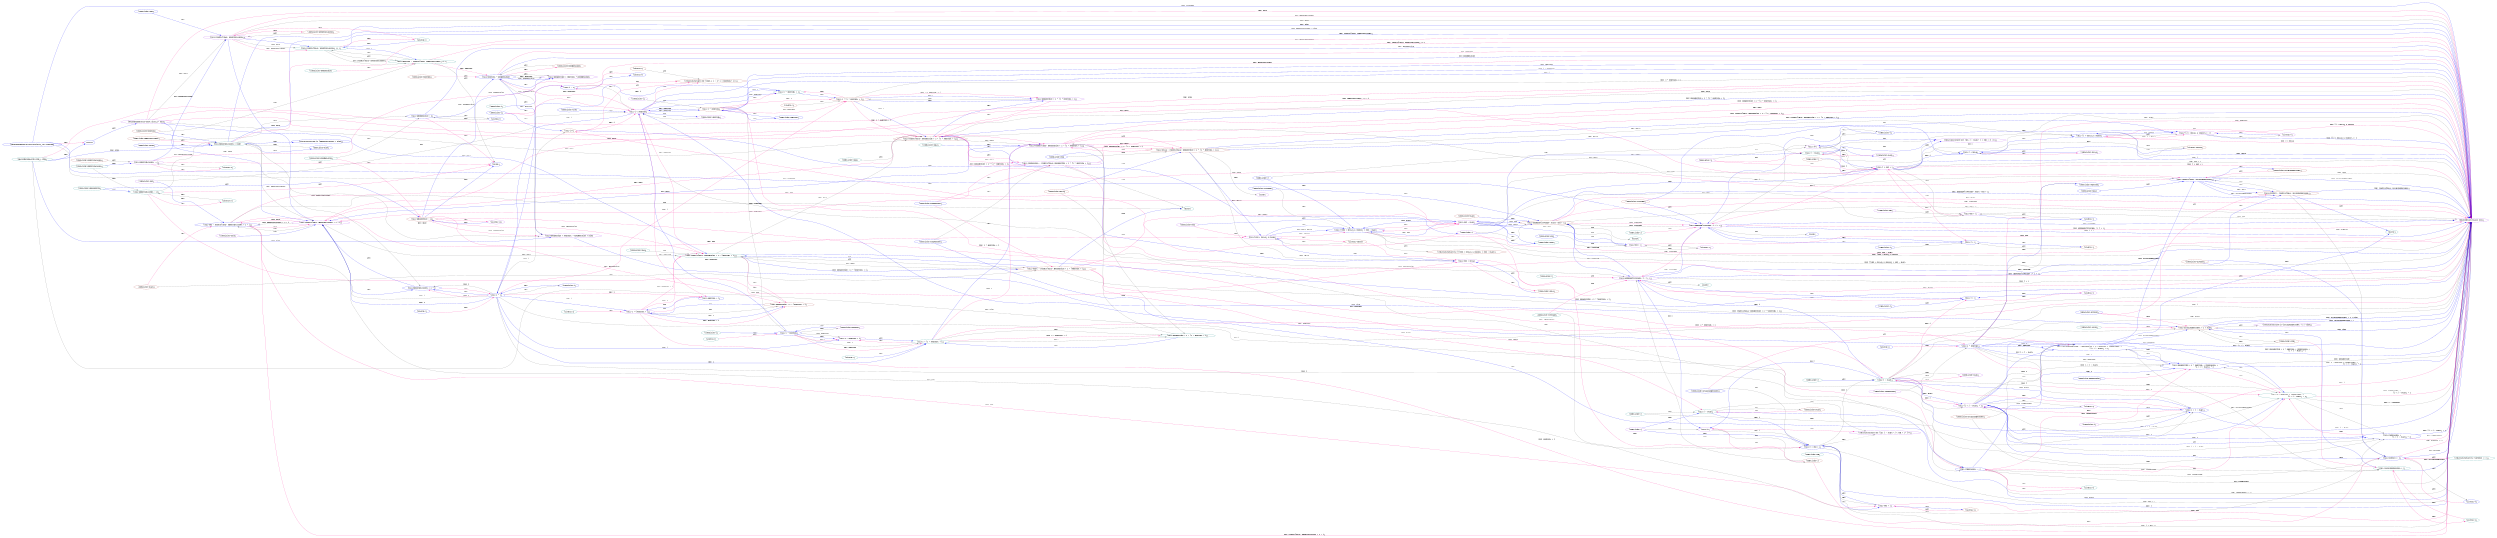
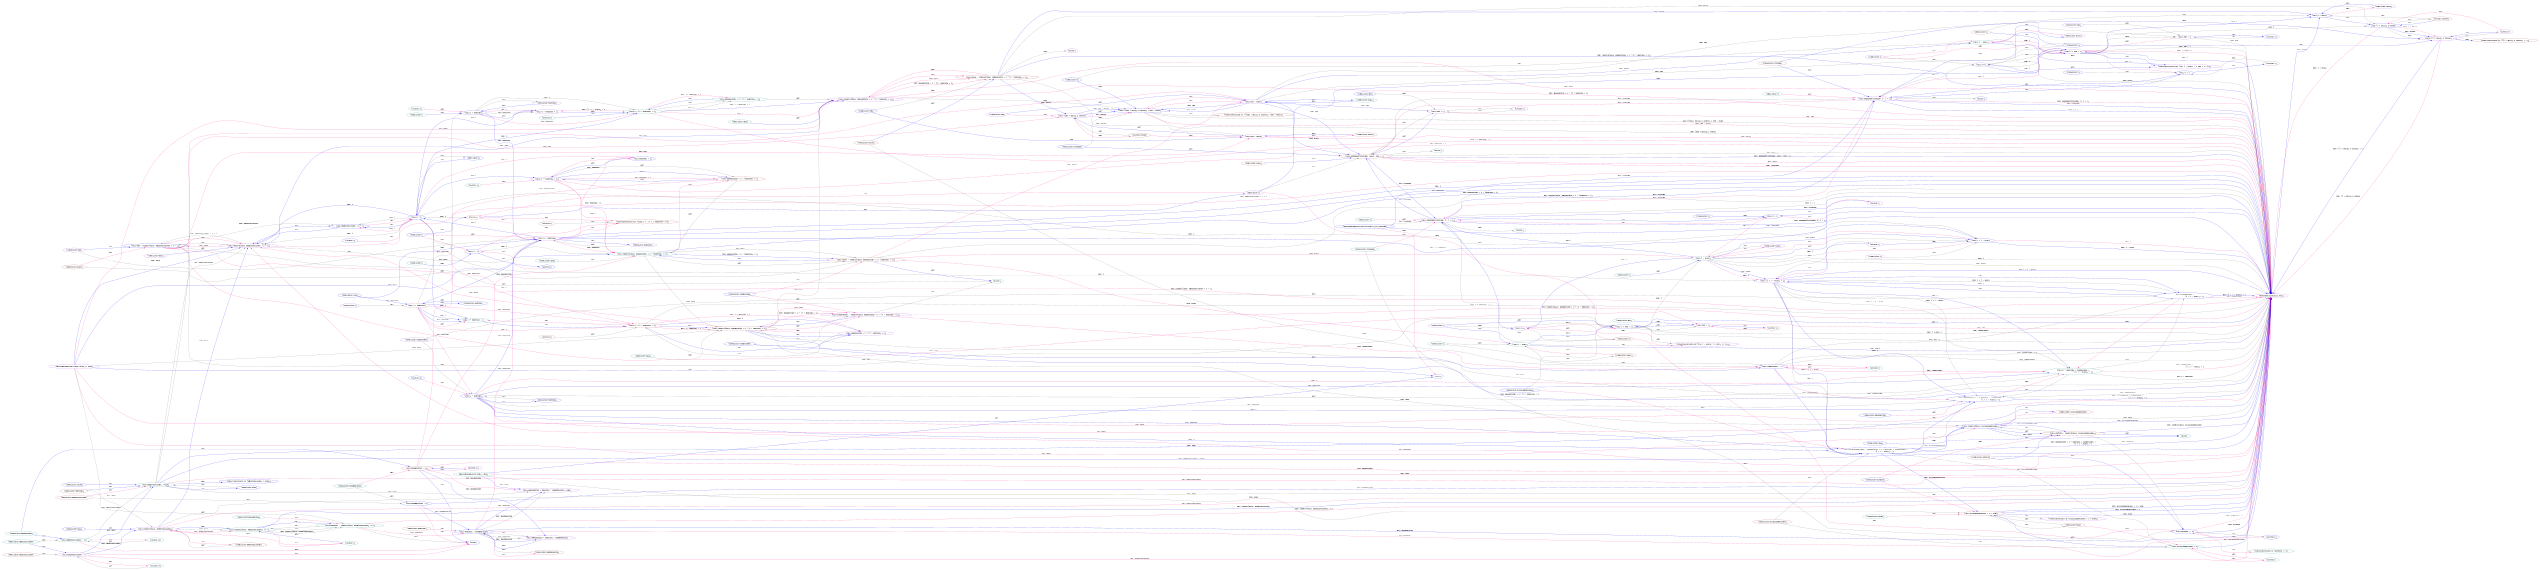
node "(ControlStructure,if (((j + delta) & 0xffff) != 0))": added
edge "(Call,i < segCount)" -> "(Call,3 * segCount)": now "(Identifier,true)" -> "(Call,3 * segCount)"
node "(Literal,8)": removed
edge "1000101" -> "(MethodParameterIn,const uint8_t* data)": reversed
edge "(MethodParameterIn,size_t size)" -> "(Call,kEndCountOffset > size)": now "(Call,kSegCountOffset = 6)" -> "(Call,kEndCountOffset > size)"
edge "(Call,j + delta)" -> "(MethodReturn,static bool)": reversed
edge "(Call,readU16(data, kHeaderSize + 2 * (2 * segCount + i)))" -> "(Call,kHeaderSize + 2 * (2 * segCount + i))": now "(Call,readU16(data, kHeaderSize + 2 * (2 * segCount + i)))" -> "(Call,((end + delta) & 0xffff) > end - start)"
edge "(Call,kEndCountOffset = 14)" -> "(Call,end + delta)": now "(Call,end = readU16(data, kEndCountOffset + 2 * i))" -> "(Call,end + delta)"
edge "(Call,kHeaderSize + segCount * kSegmentSize > size)" -> "(Call,actualRangeOffset + 2 > size)": removed, label "DDG: size"
edge "(Call,2 * (2 * segCount + i))" -> "(Call,2 * segCount + i)": label "CFG: " -> "DDG: (i + j - start) * 2"
edge "(Call,glyphId != 0)" -> "(Call,(i + j - start) * 2)": now "(Call,rangeOffset + (i + j - start) * 2)" -> "(Call,(i + j - start) * 2)"
